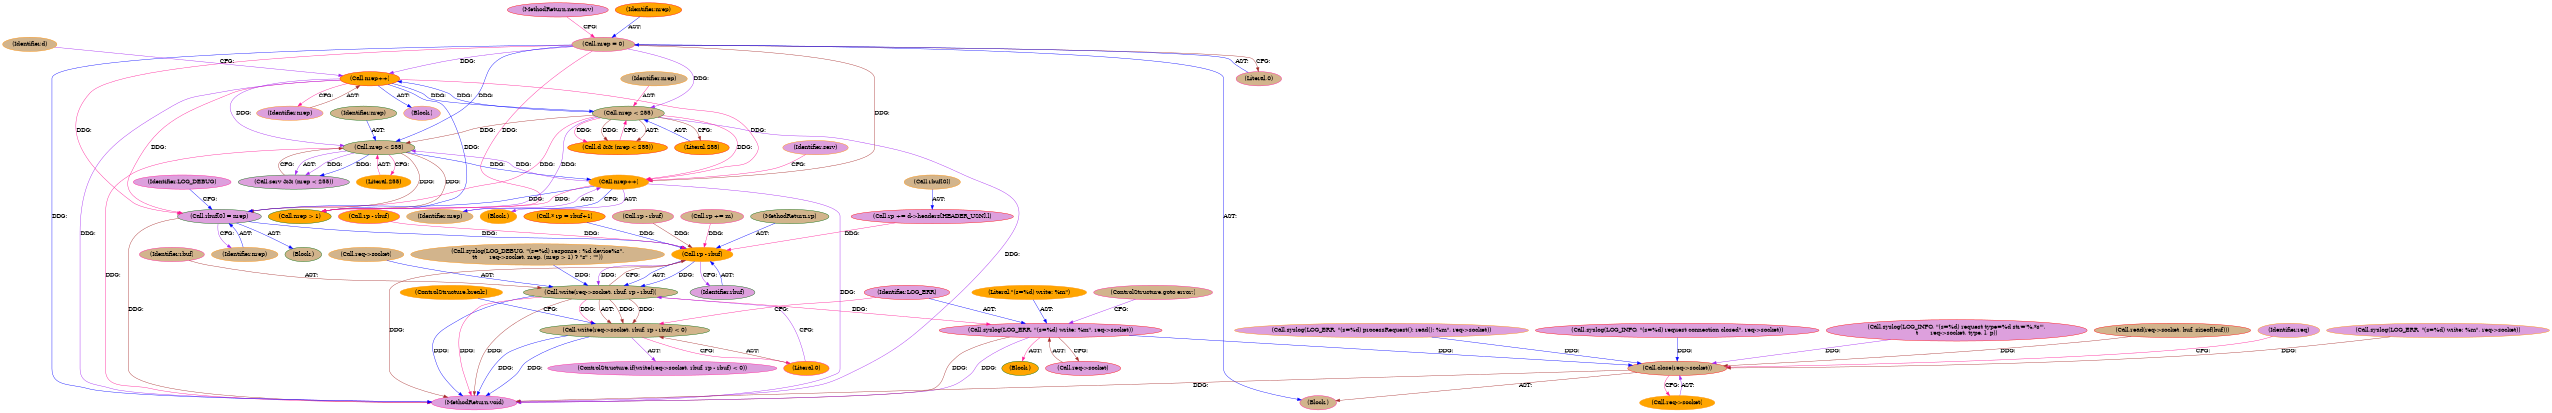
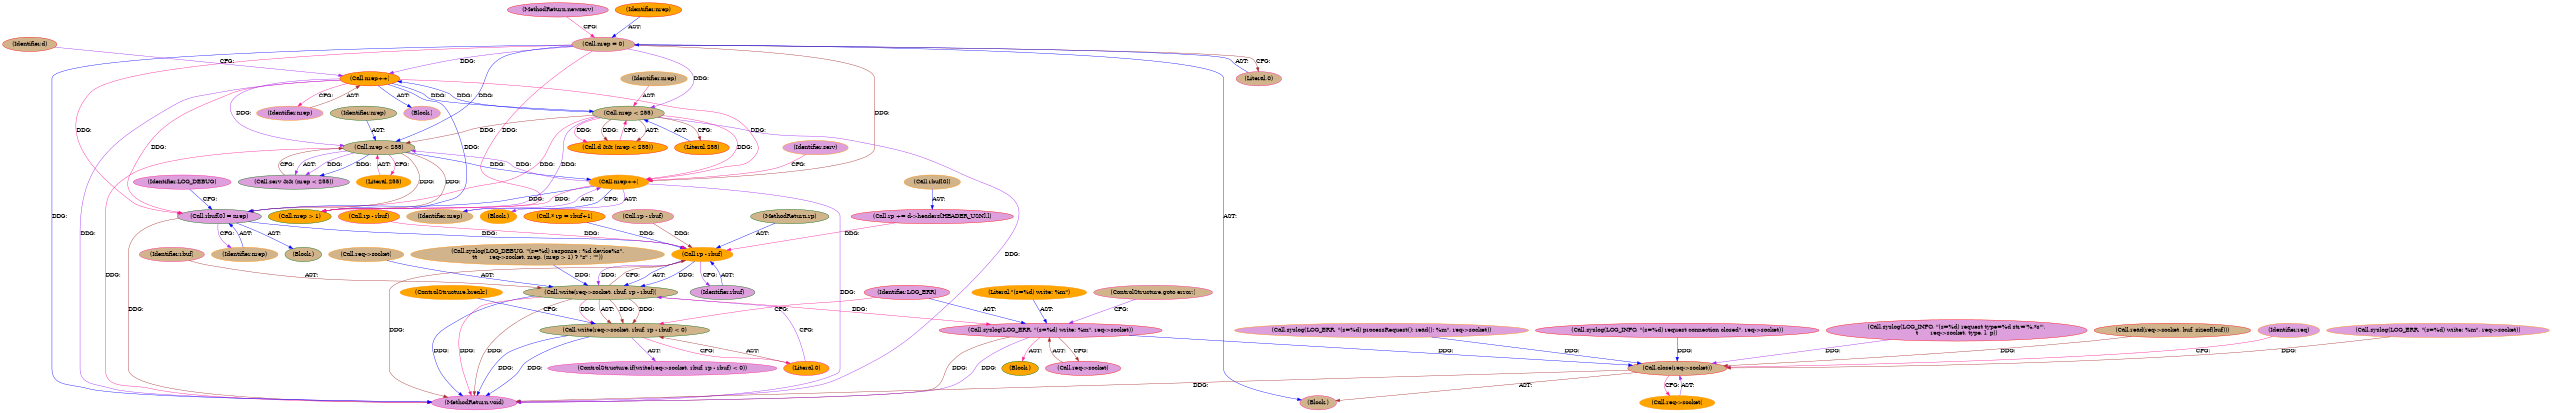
node "(Identifier,d)": color darkorange -> red
node "(Call,rp += m)": removed
